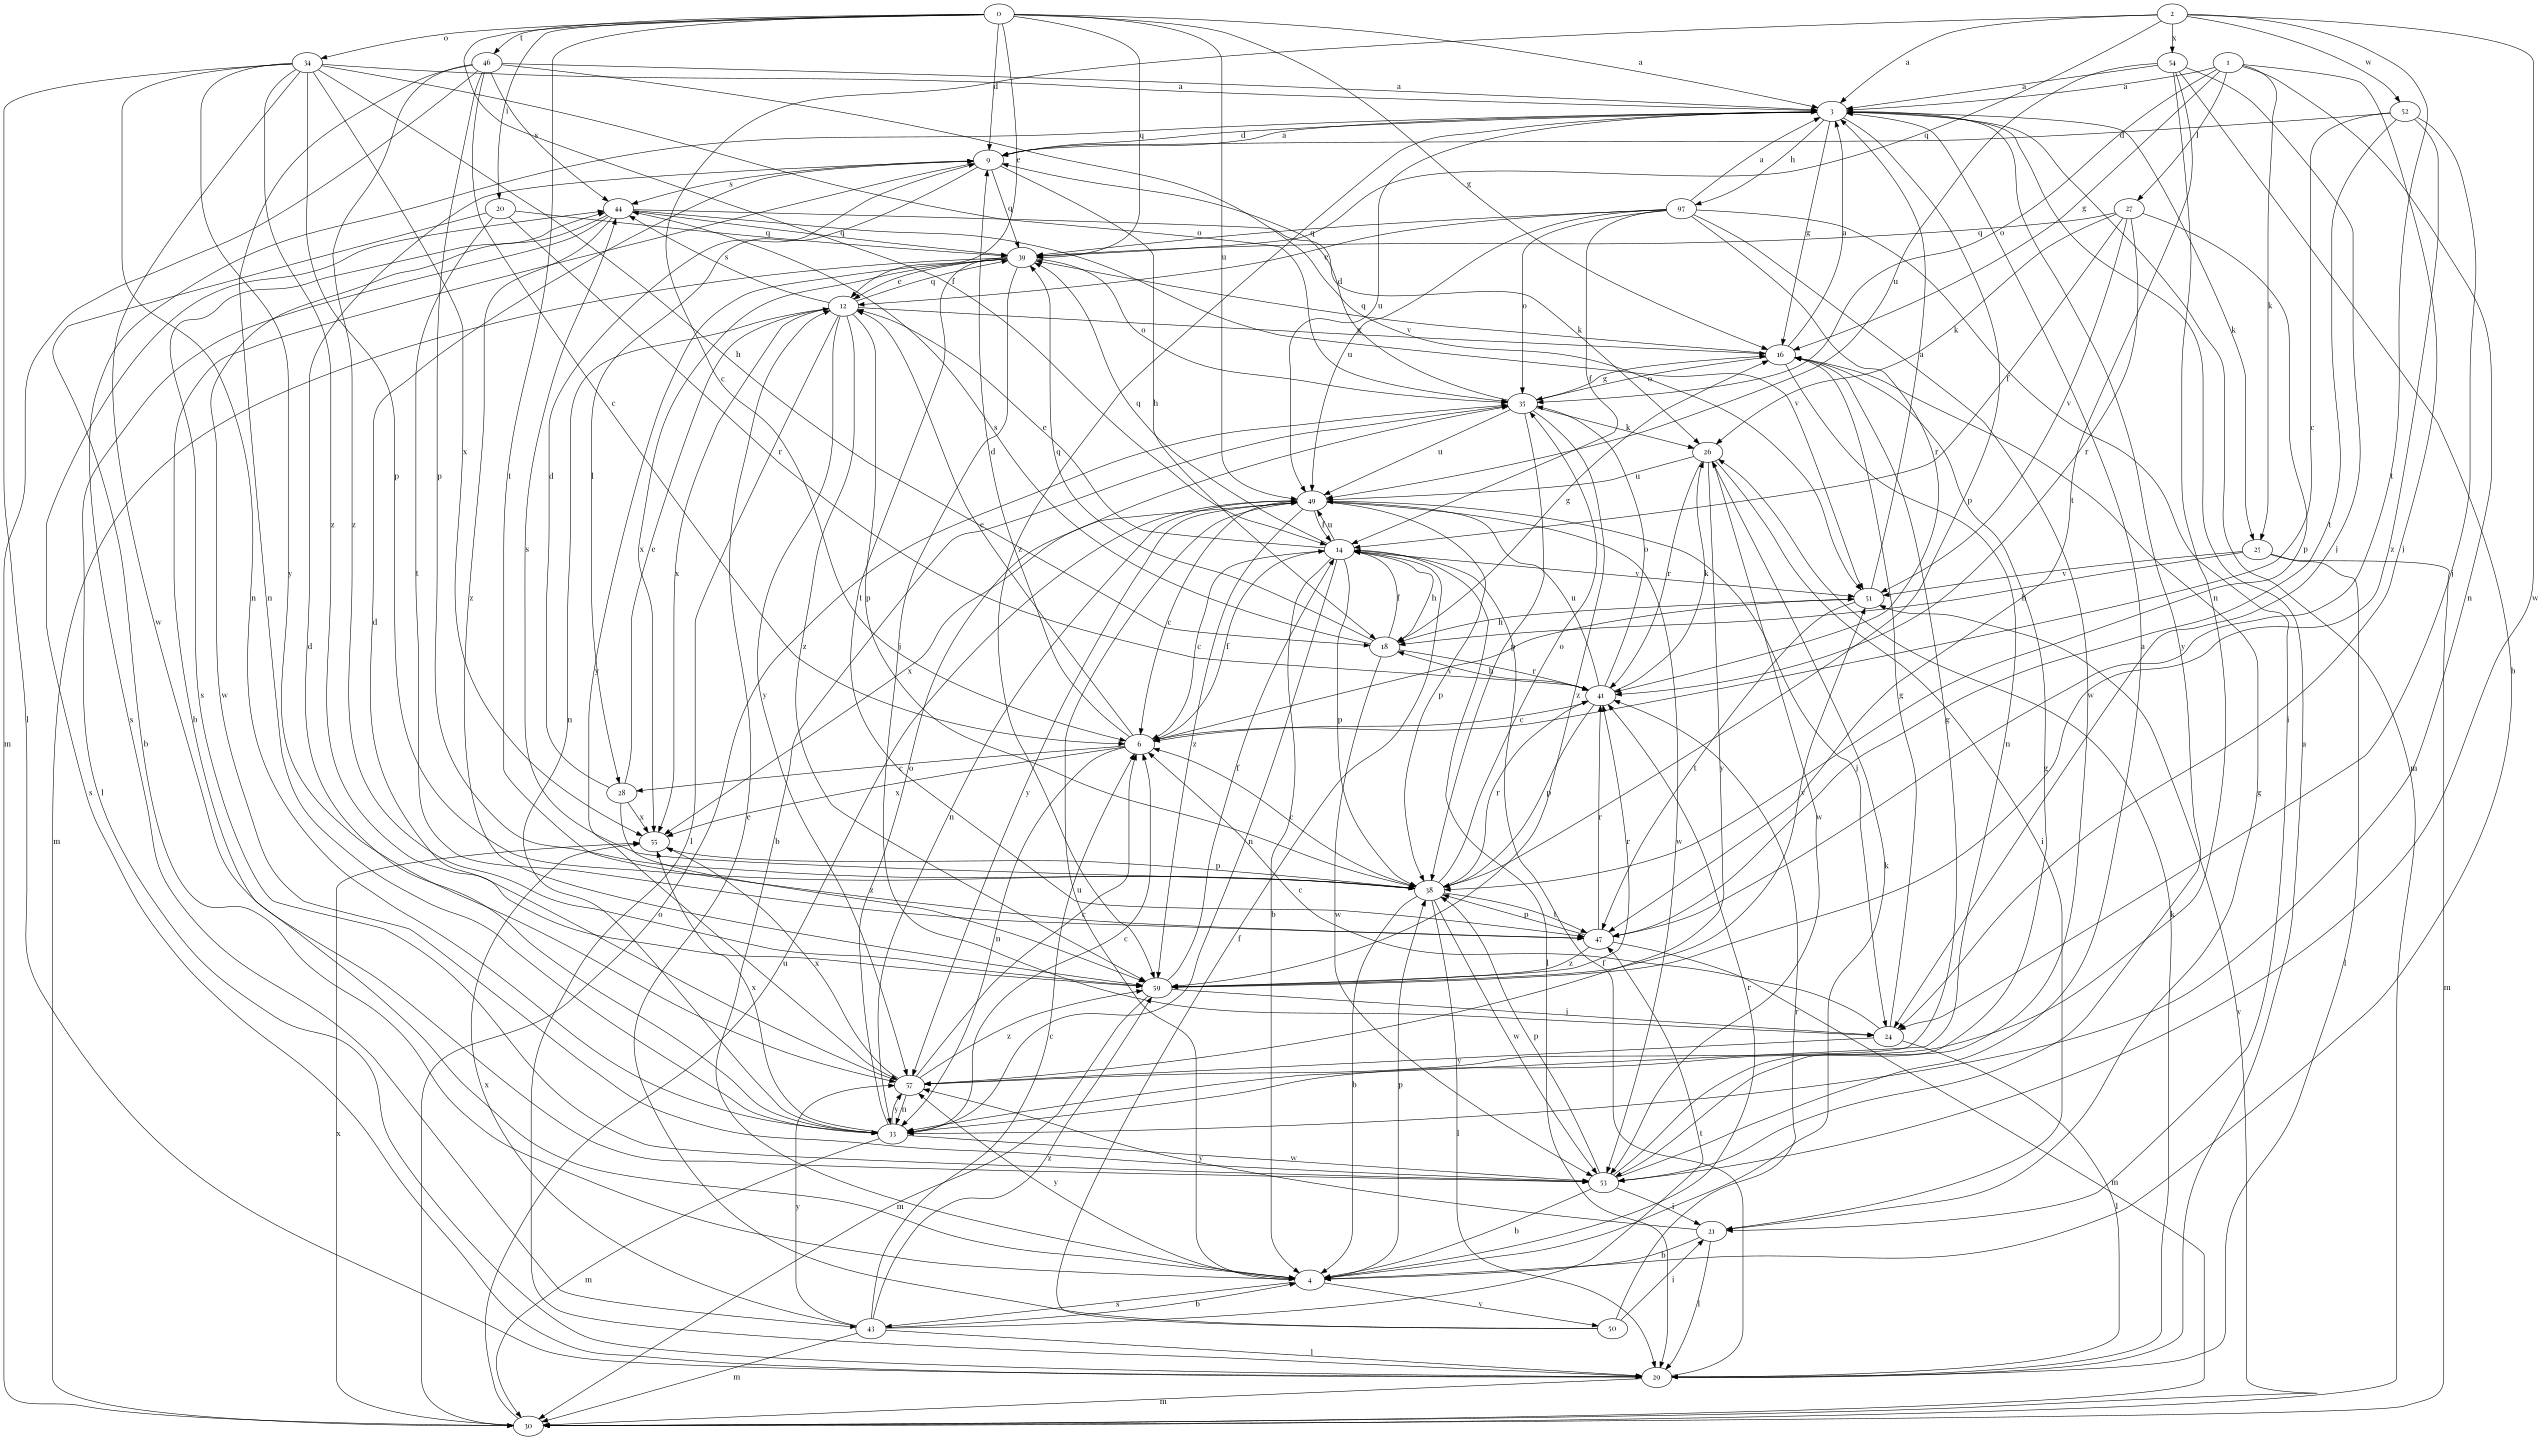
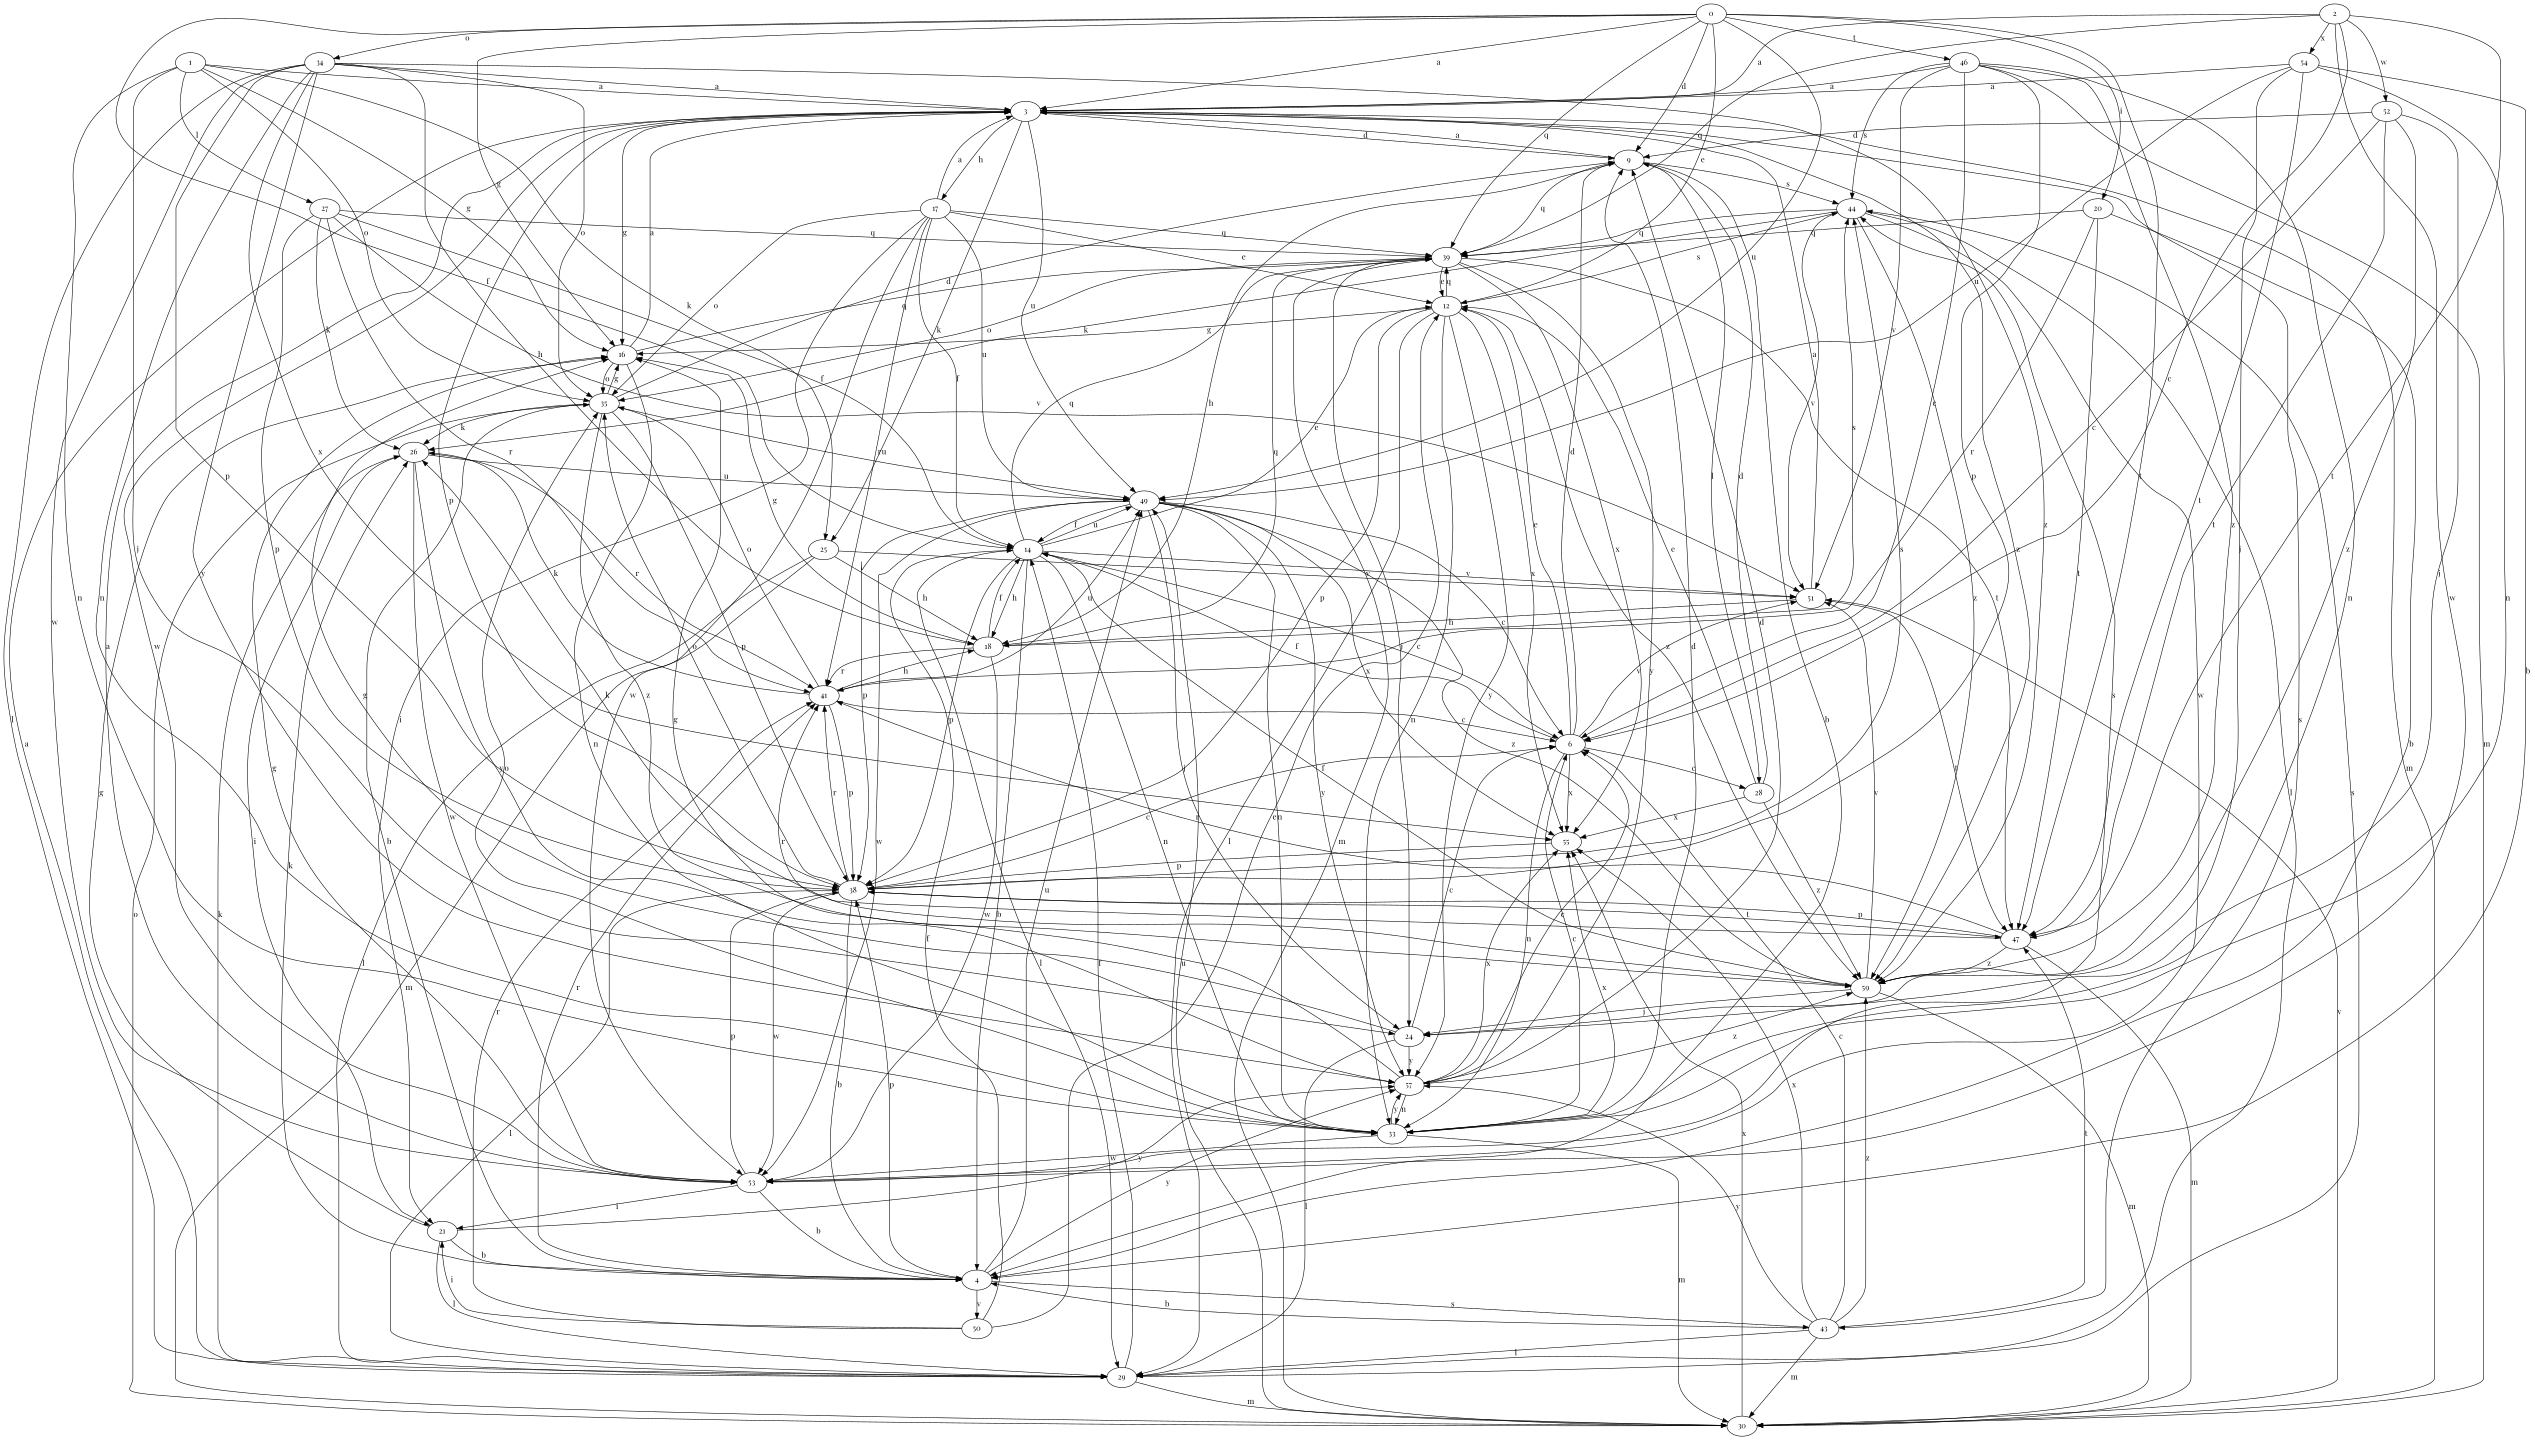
node "97": label "97" -> "17"
edge "3" -> "53": label "y" -> "w"
edge "47" -> "26": added, label "k"
